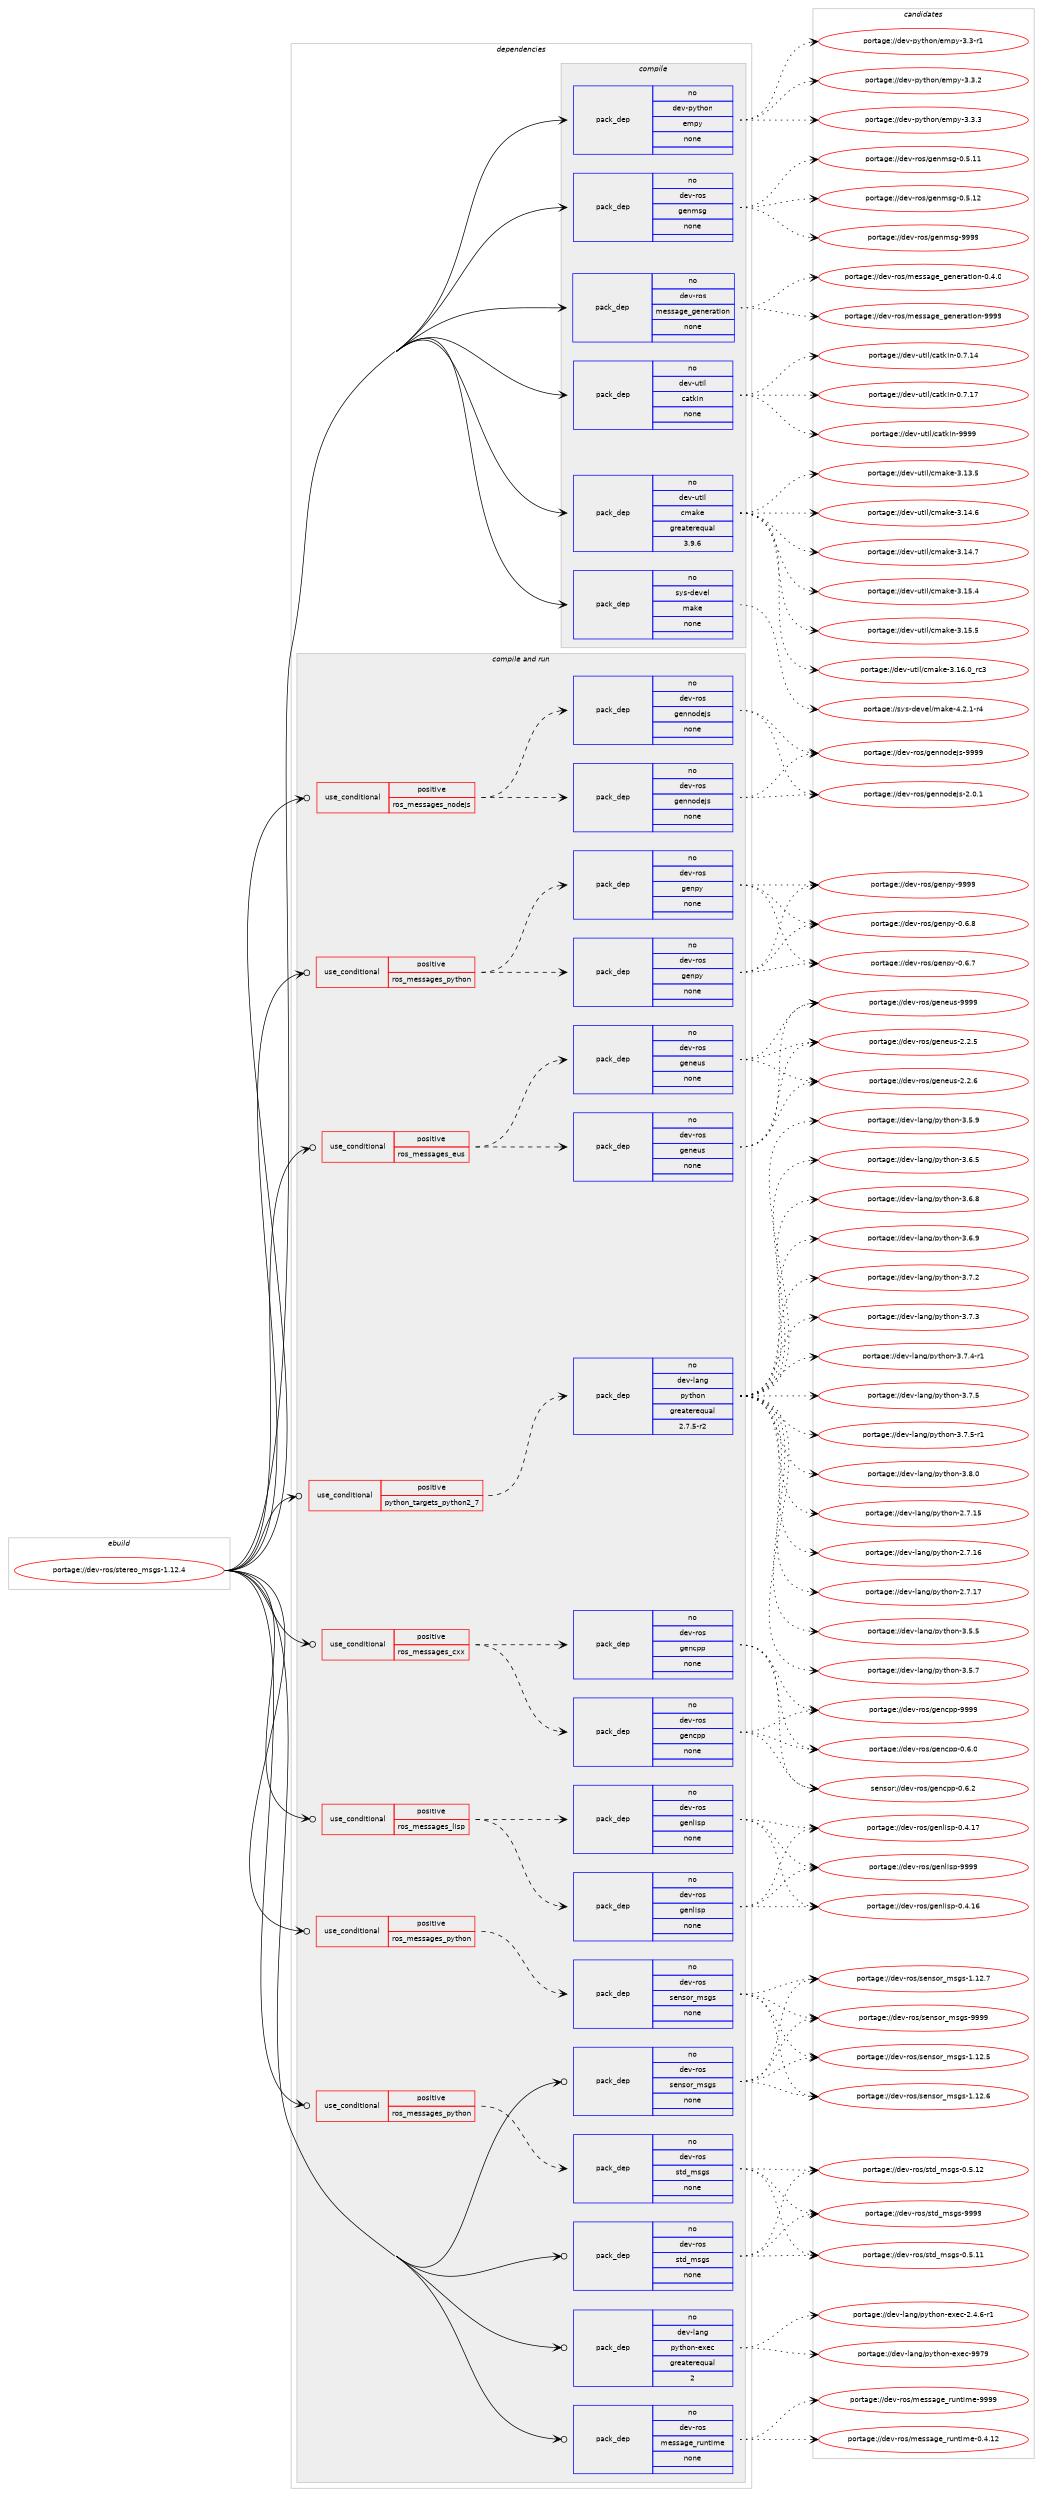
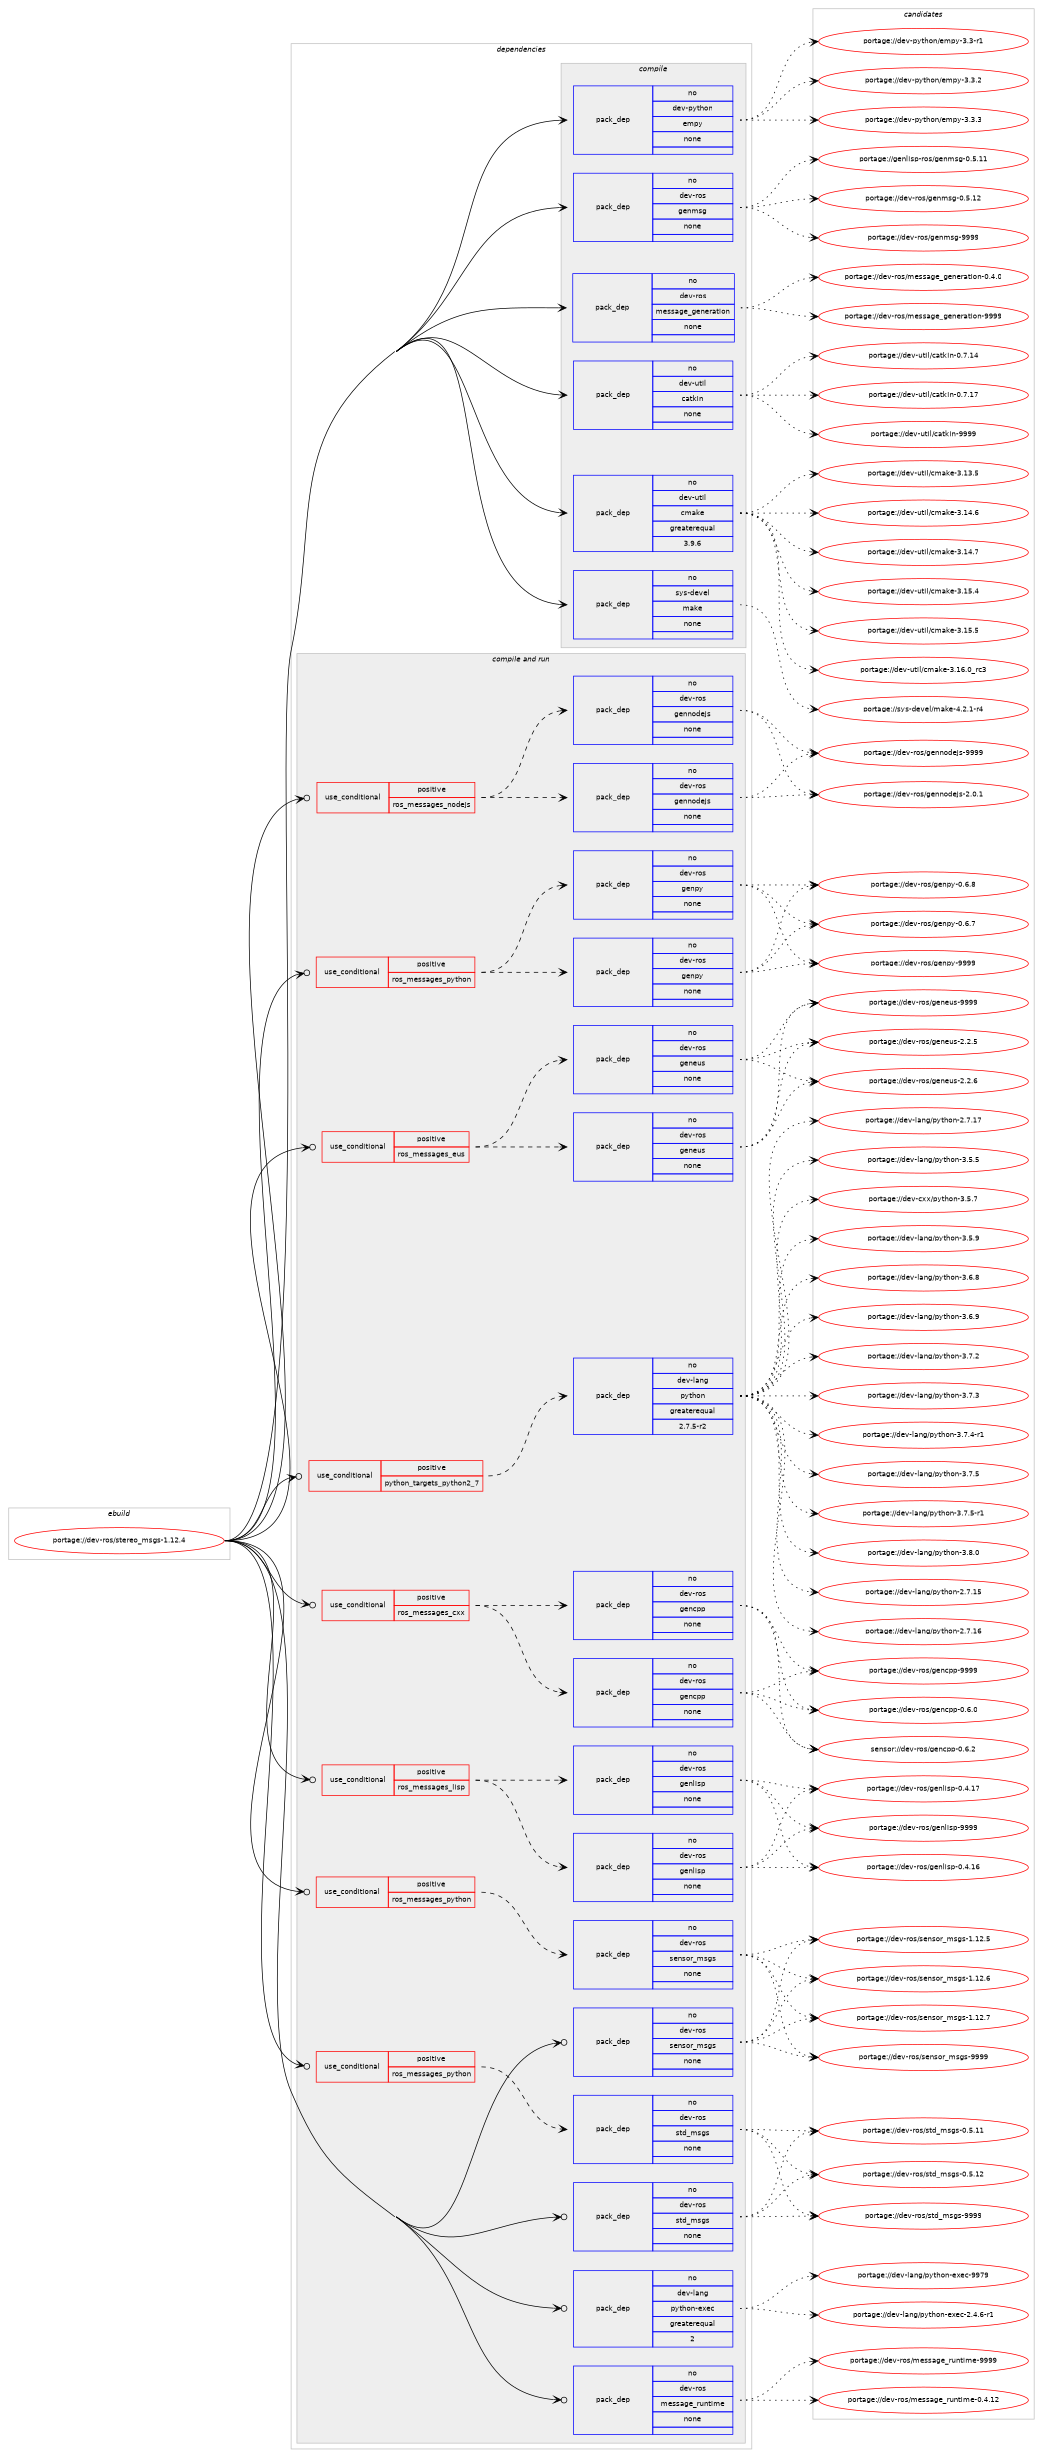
node "portage://dev-ros/genmsg-0.5.11": label "portage://dev-ros/genmsg-0.5.11" -> "portage://genlisp-ros/genmsg-0.5.11"
node "portage://dev-lang/python-3.6.5": removed
node "portage://dev-lang/python-3.5.7": label "portage://dev-lang/python-3.5.7" -> "portage://dev-cxx/python-3.5.7"
